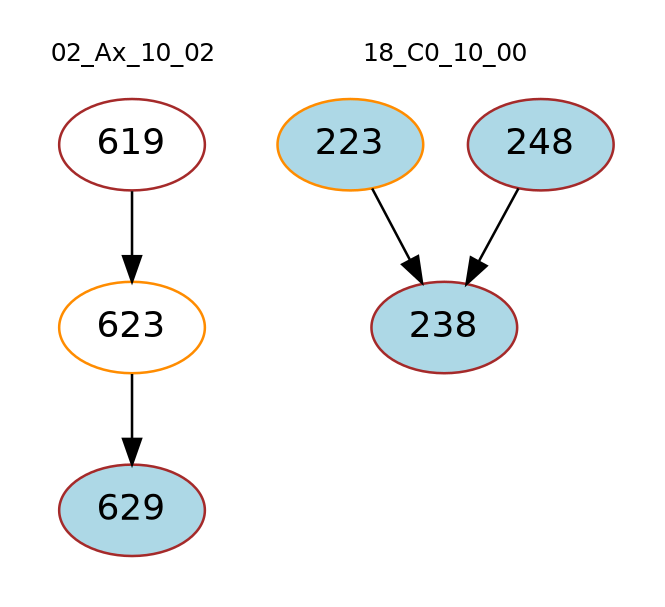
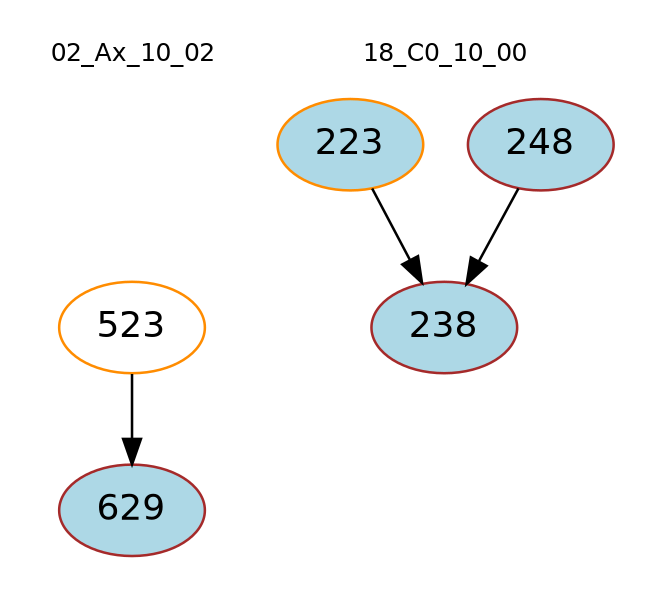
node "619": removed
node "623": label "623" -> "523"
